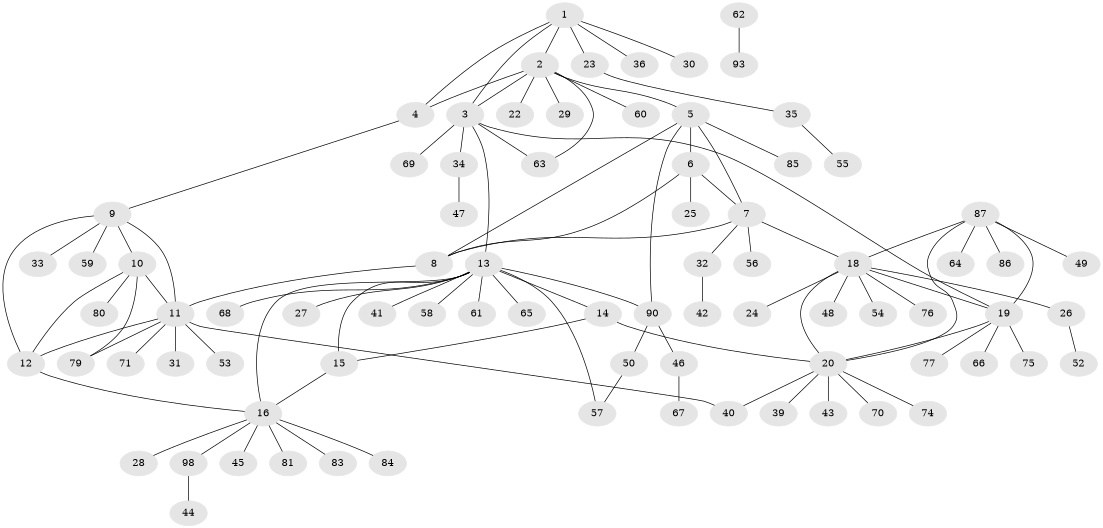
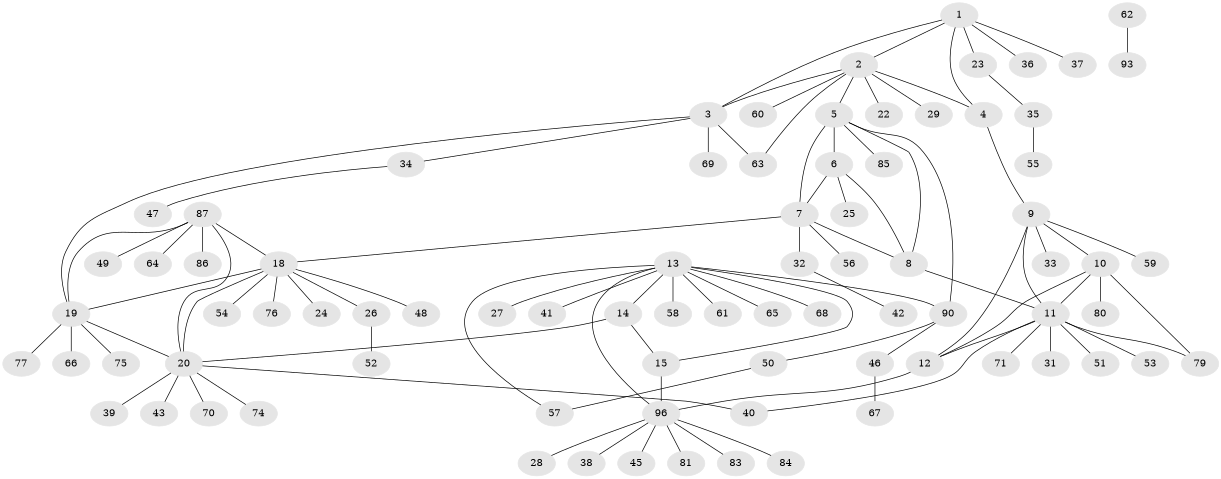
node "30": label "30" -> "37"
edge "3" -- "13": removed
node "51": added
node "16": label "16" -> "96"
node "98": label "98" -> "38"
node "44": removed
